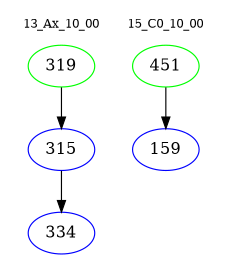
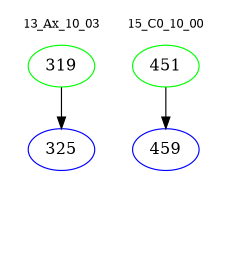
cluster "13_Ax_10_00": label "13_Ax_10_00" -> "13_Ax_10_03"
node "315": label "315" -> "325"
node "159": label "159" -> "459"
node "334": removed
